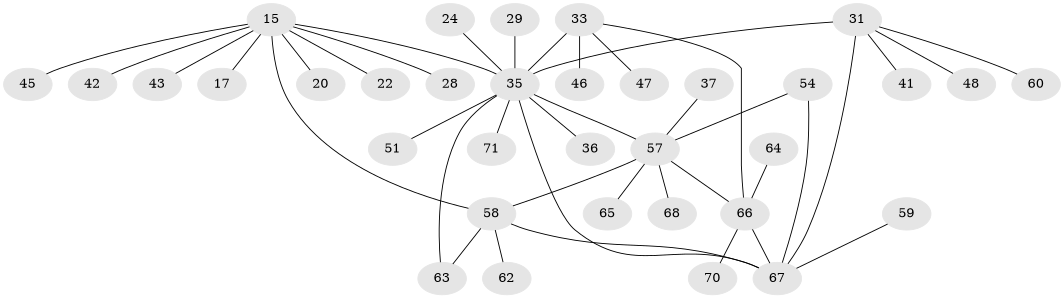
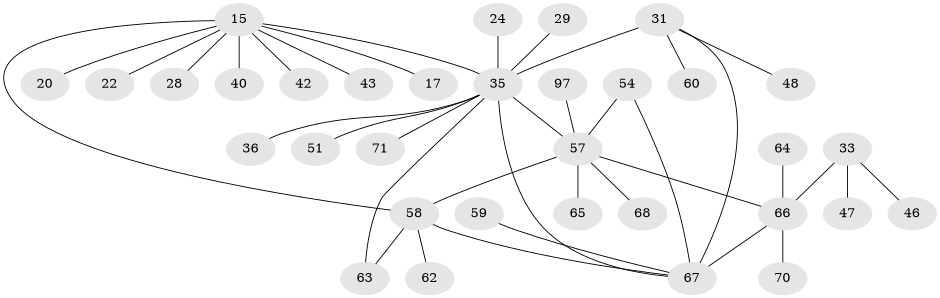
edge "33" -- "35": removed
node "45": label "45" -> "40"
node "37": label "37" -> "97"
node "41": removed
